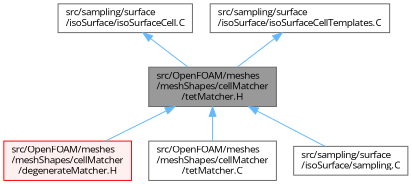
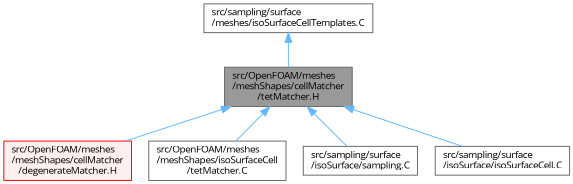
node "src/sampling/surface /isoSurface/isoSurfaceCellTemplates.C": label "src/sampling/surface /isoSurface/isoSurfaceCellTemplates.C" -> "src/sampling/surface /meshes/isoSurfaceCellTemplates.C"
edge "src/OpenFOAM/meshes /meshShapes/cellMatcher /tetMatcher.H" -> "src/sampling/surface /isoSurface/isoSurfaceCell.C": reversed
node "src/OpenFOAM/meshes /meshShapes/cellMatcher /tetMatcher.C": label "src/OpenFOAM/meshes /meshShapes/cellMatcher /tetMatcher.C" -> "src/OpenFOAM/meshes /meshShapes/isoSurfaceCell /tetMatcher.C"
